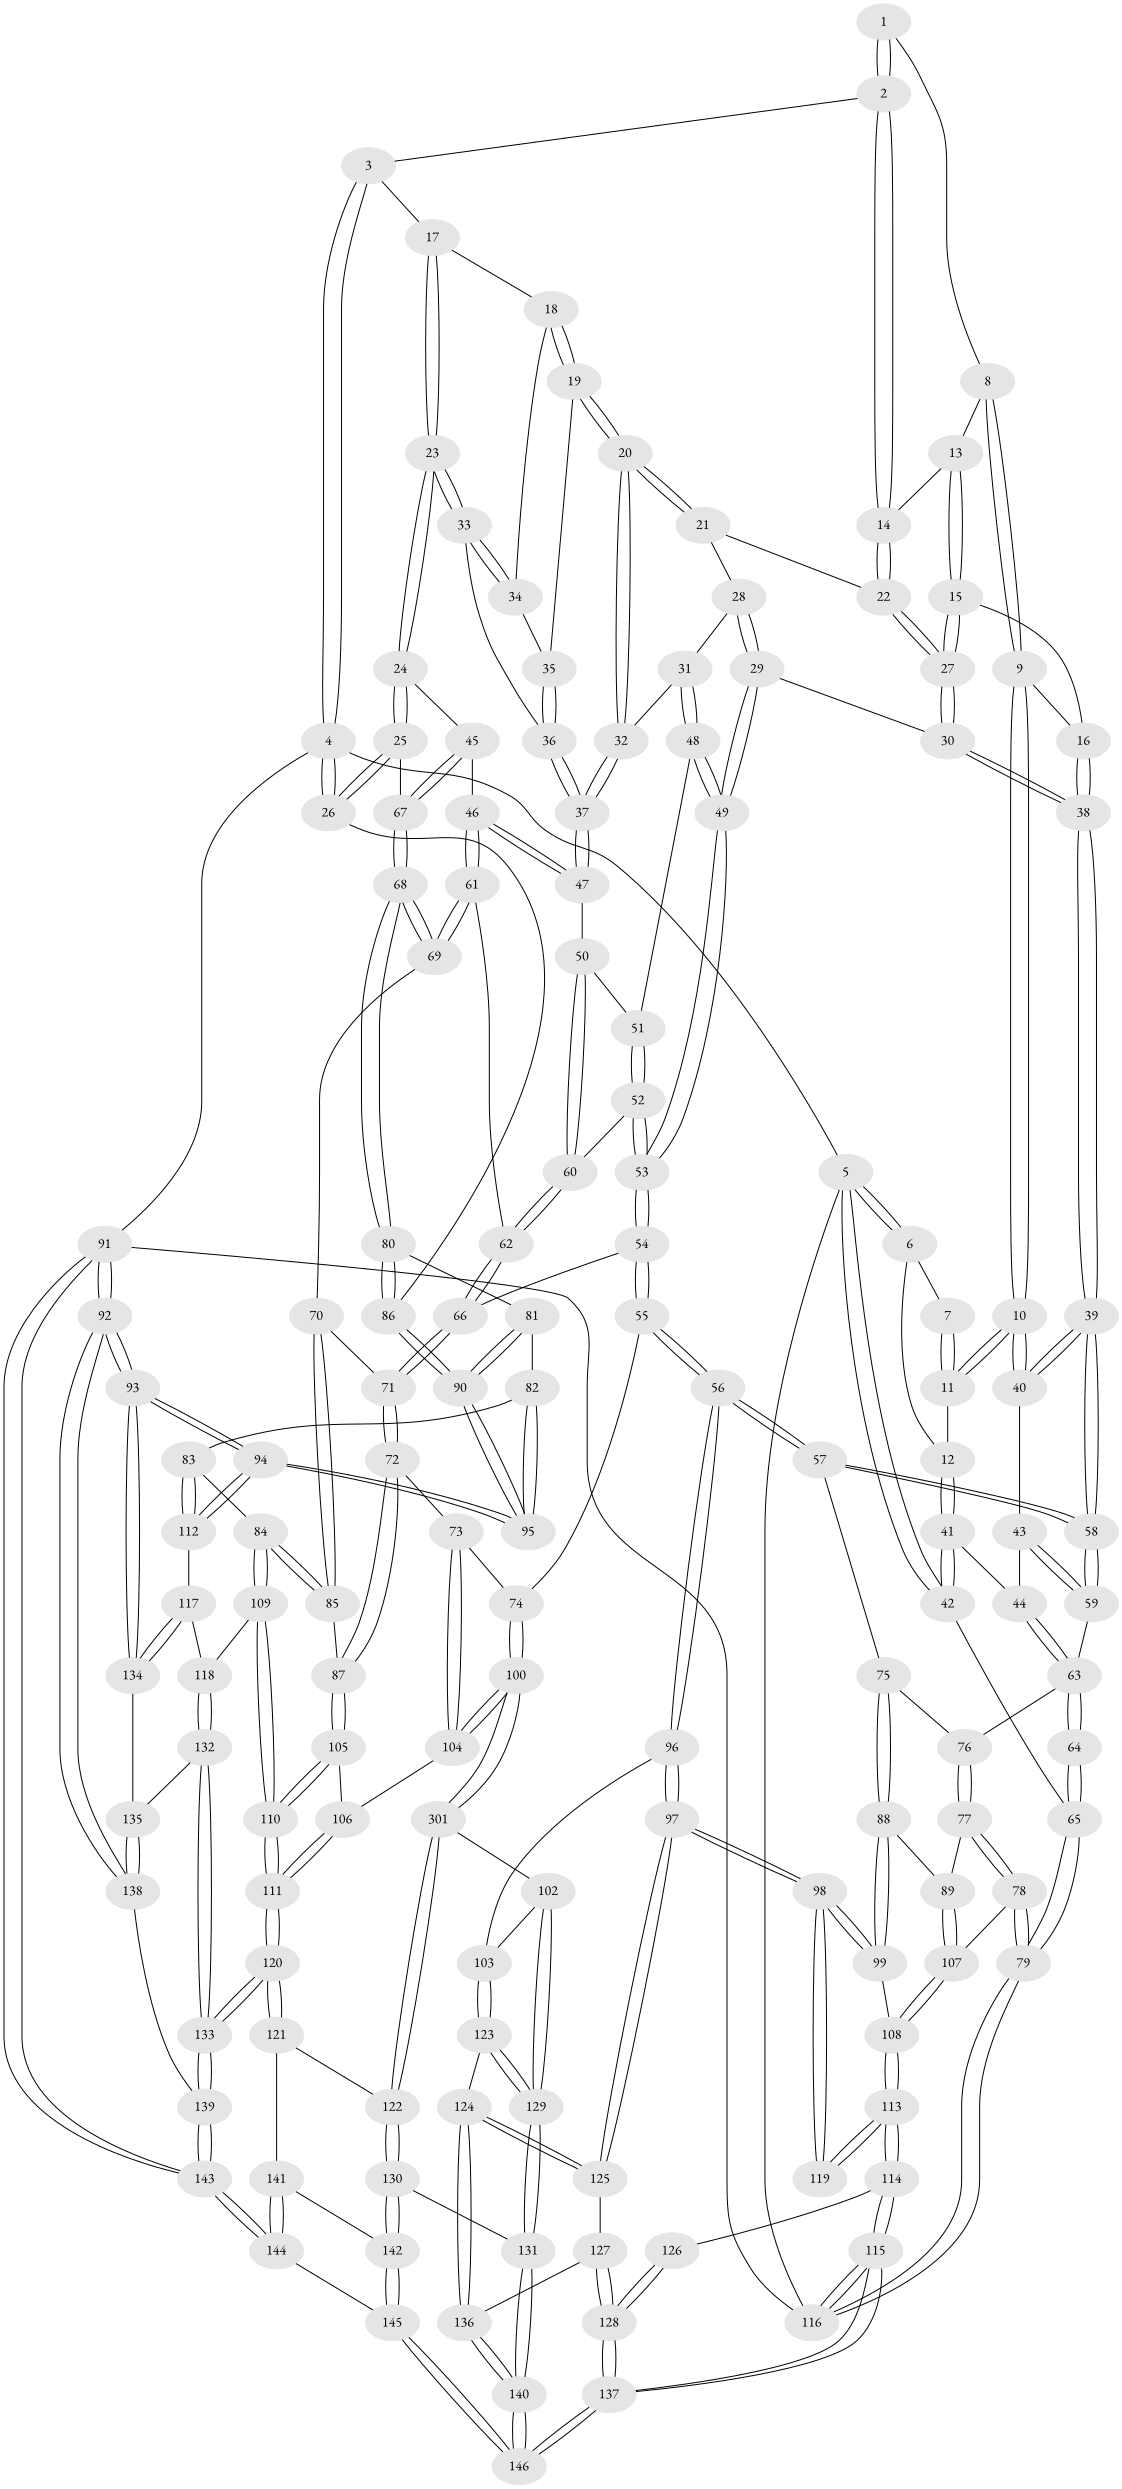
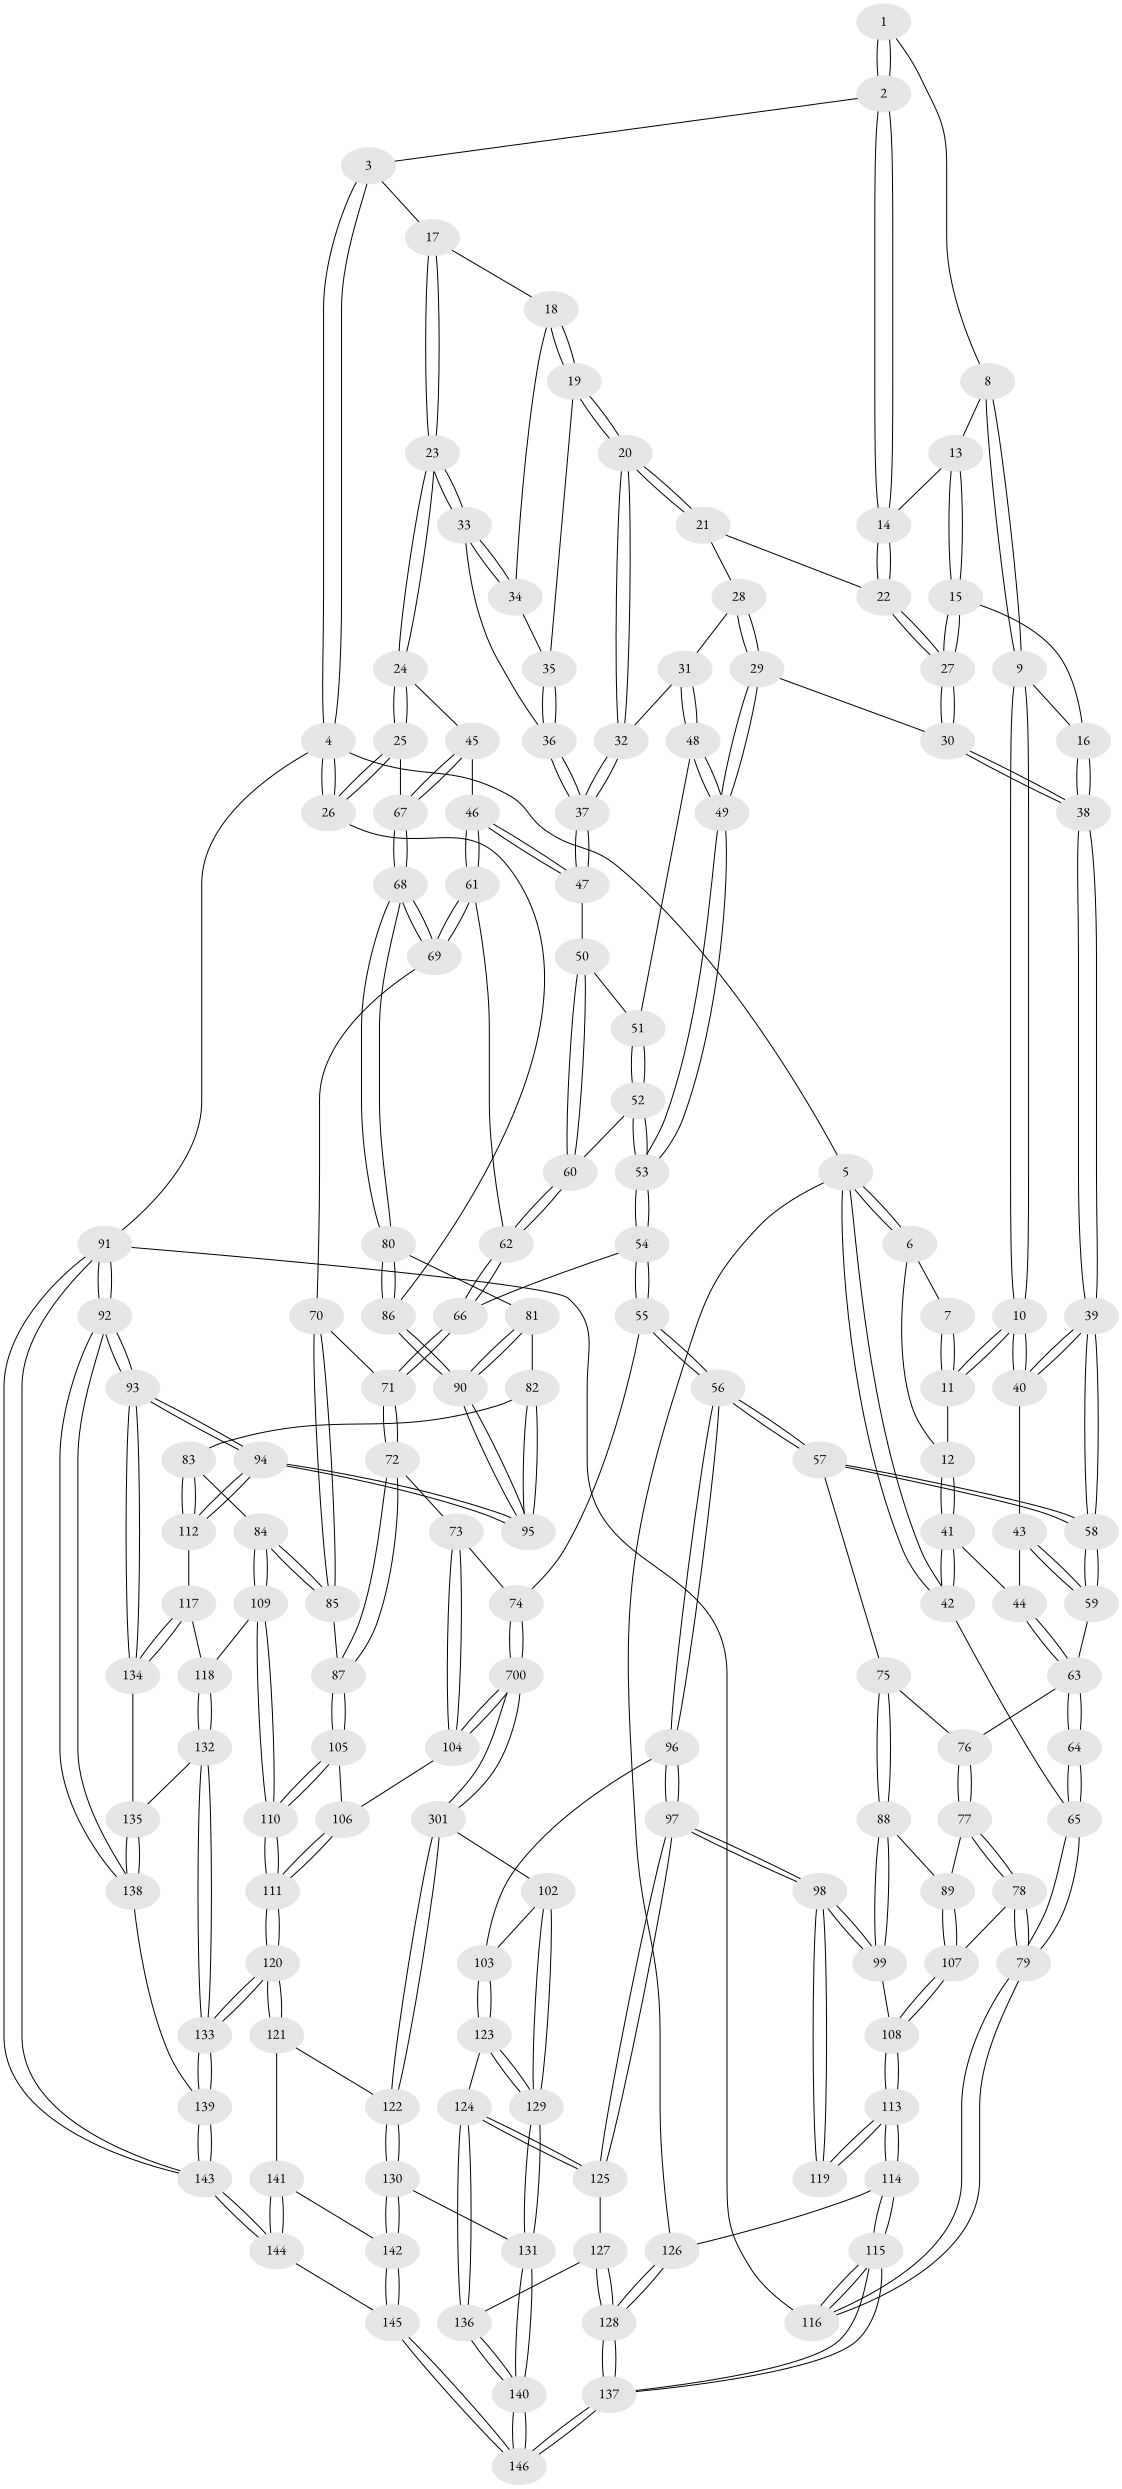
node "100": label "100" -> "700"
edge "5" -- "116": now "5" -- "126"
